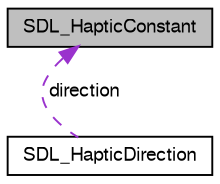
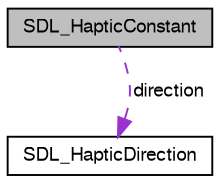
edge "SDL_HapticDirection" -> "SDL_HapticConstant": reversed
